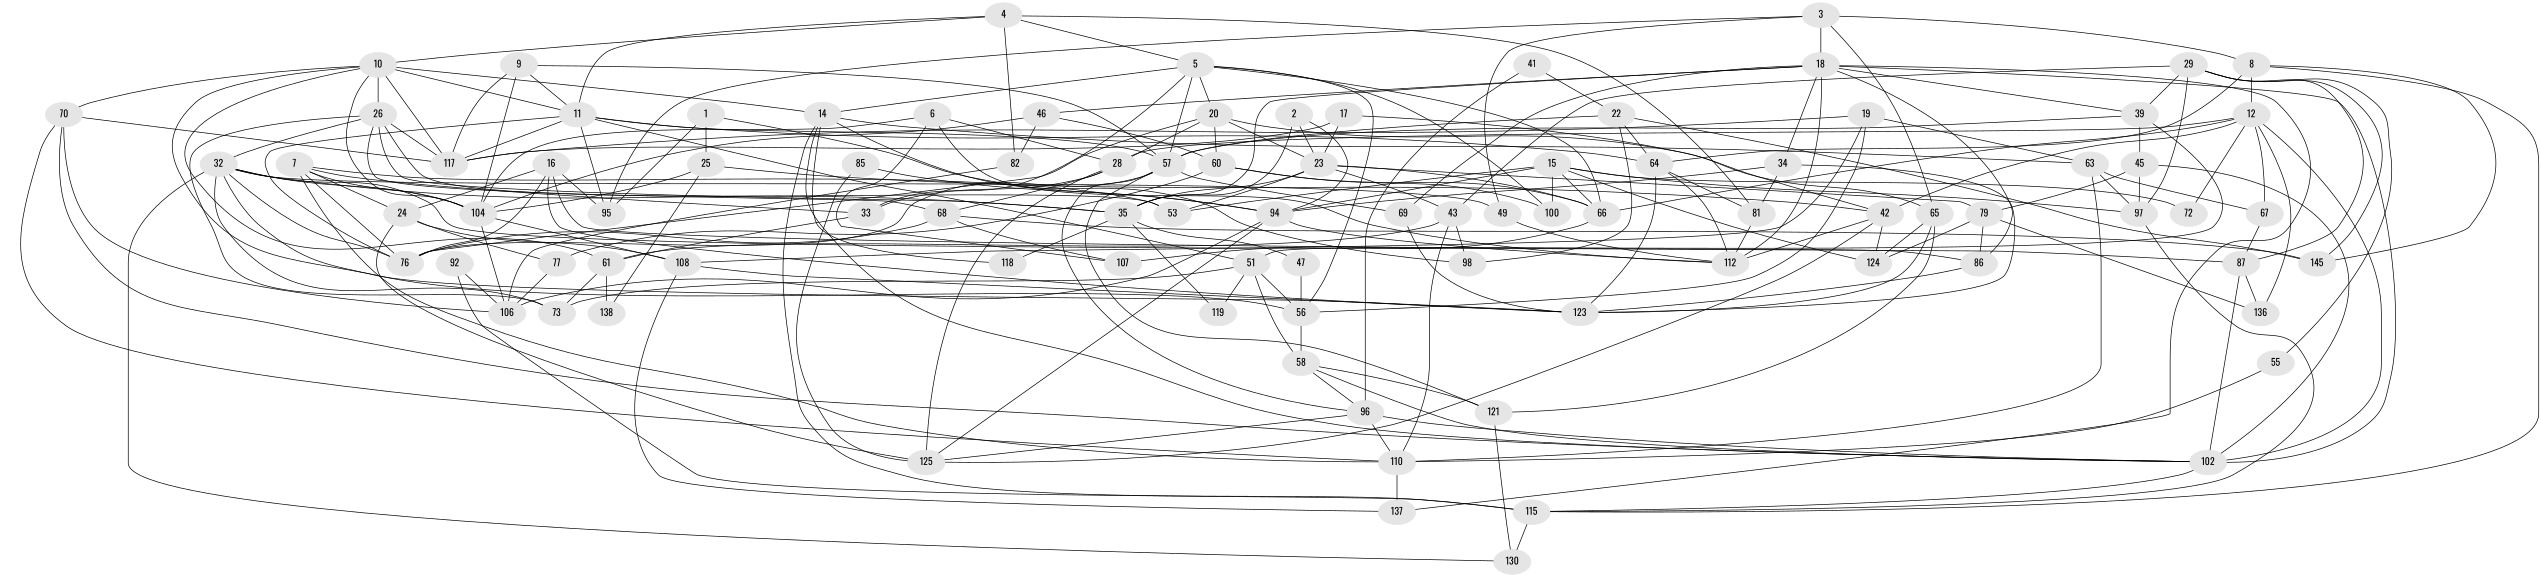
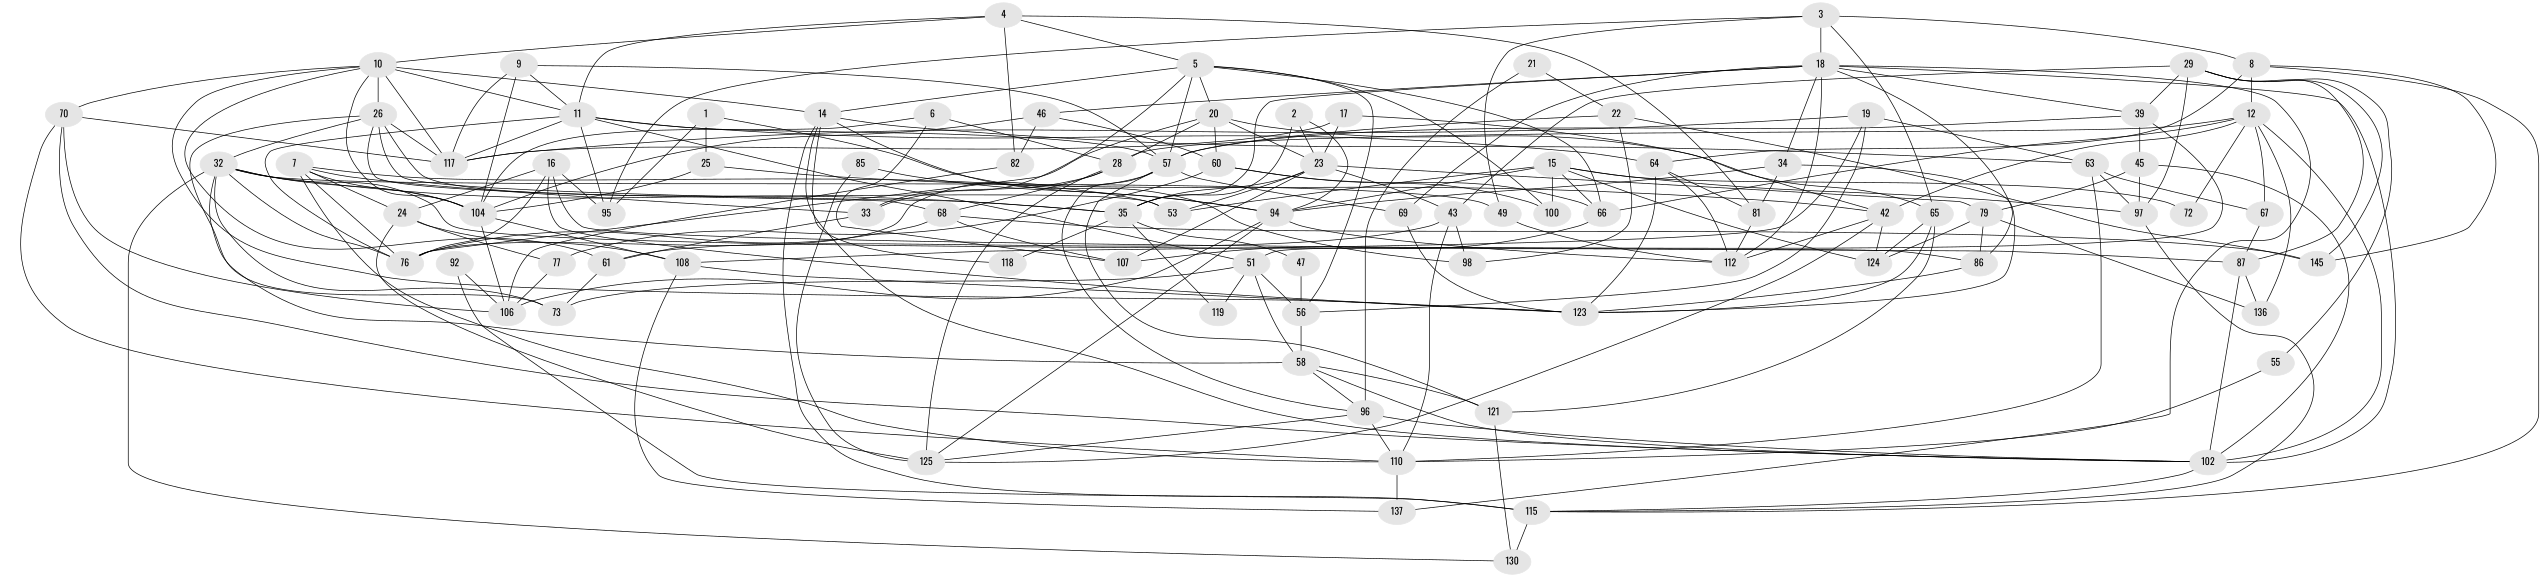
node "41": label "41" -> "21"
edge "22" -- "64": removed
edge "23" -- "66": now "23" -- "107"
edge "6" -- "112": removed
edge "32" -- "56": now "32" -- "58"
node "138": removed
